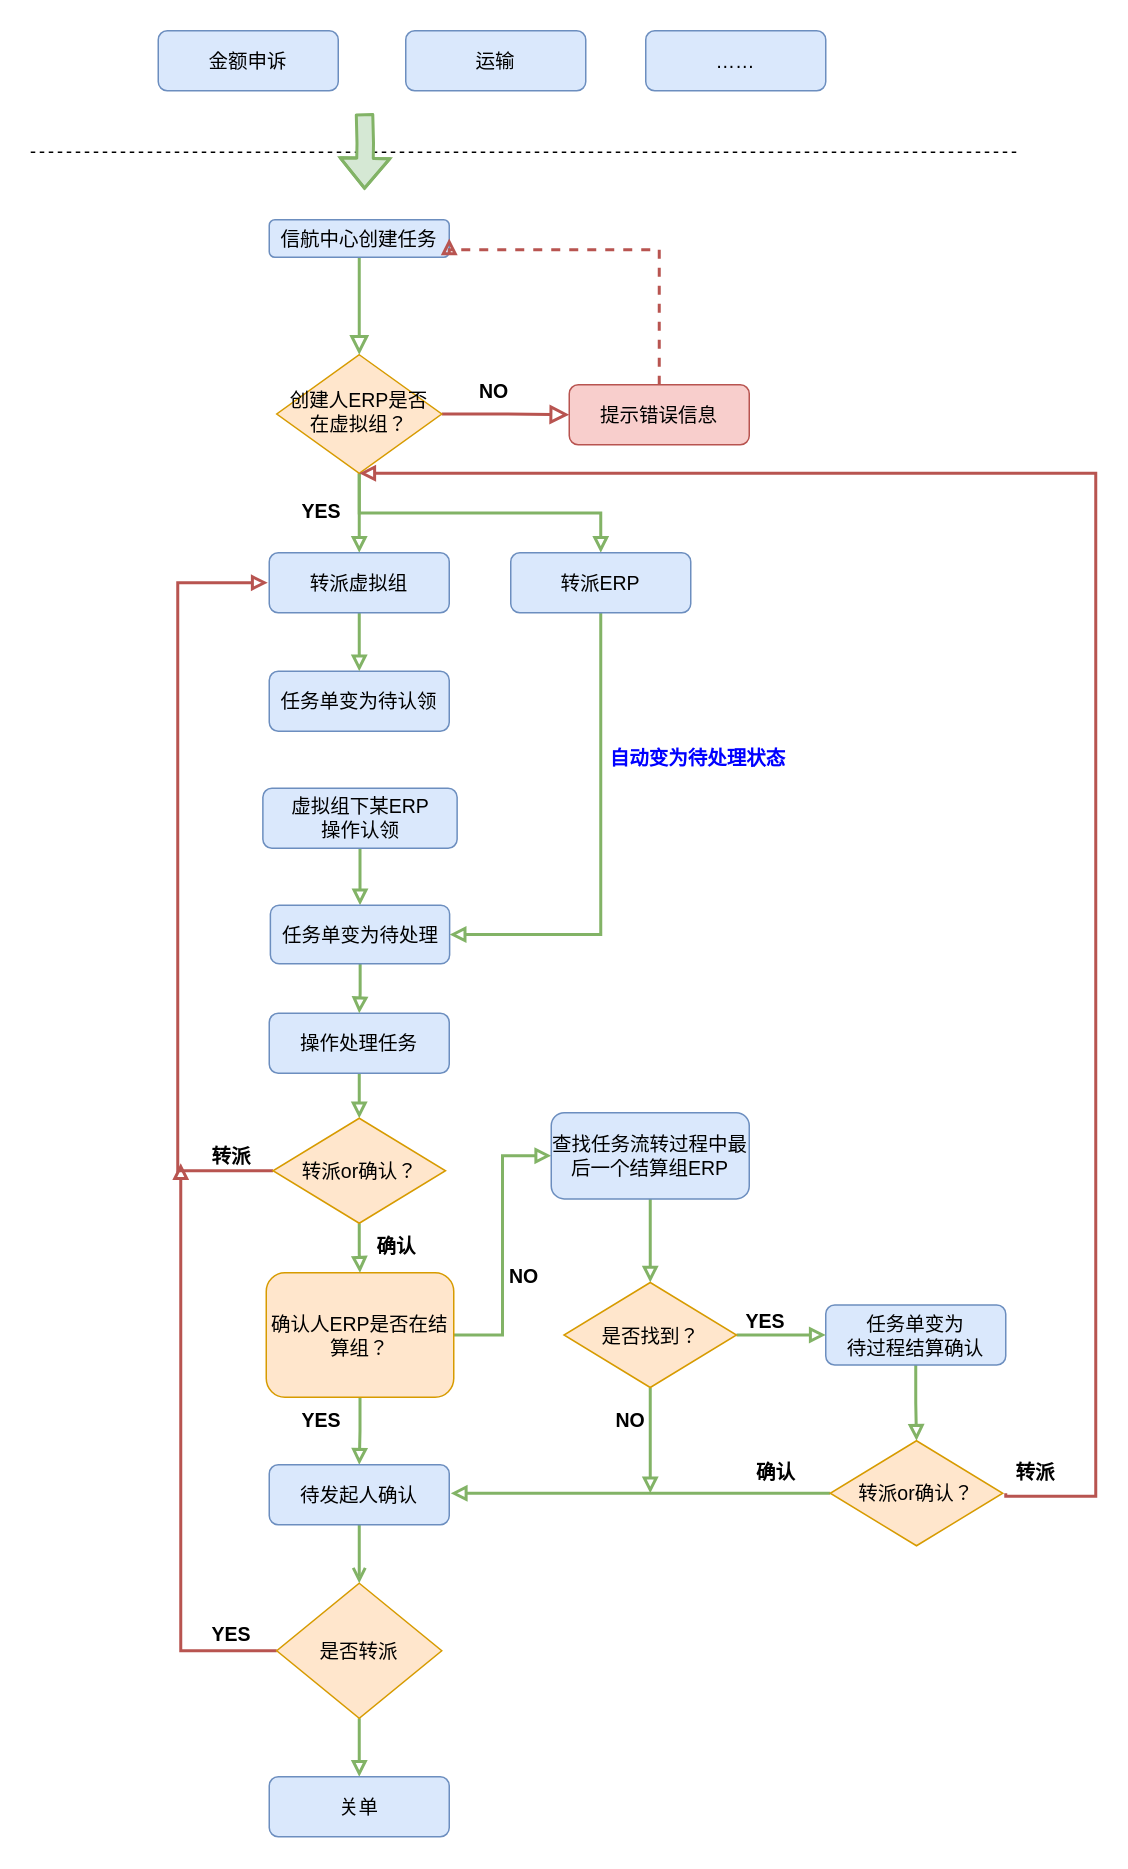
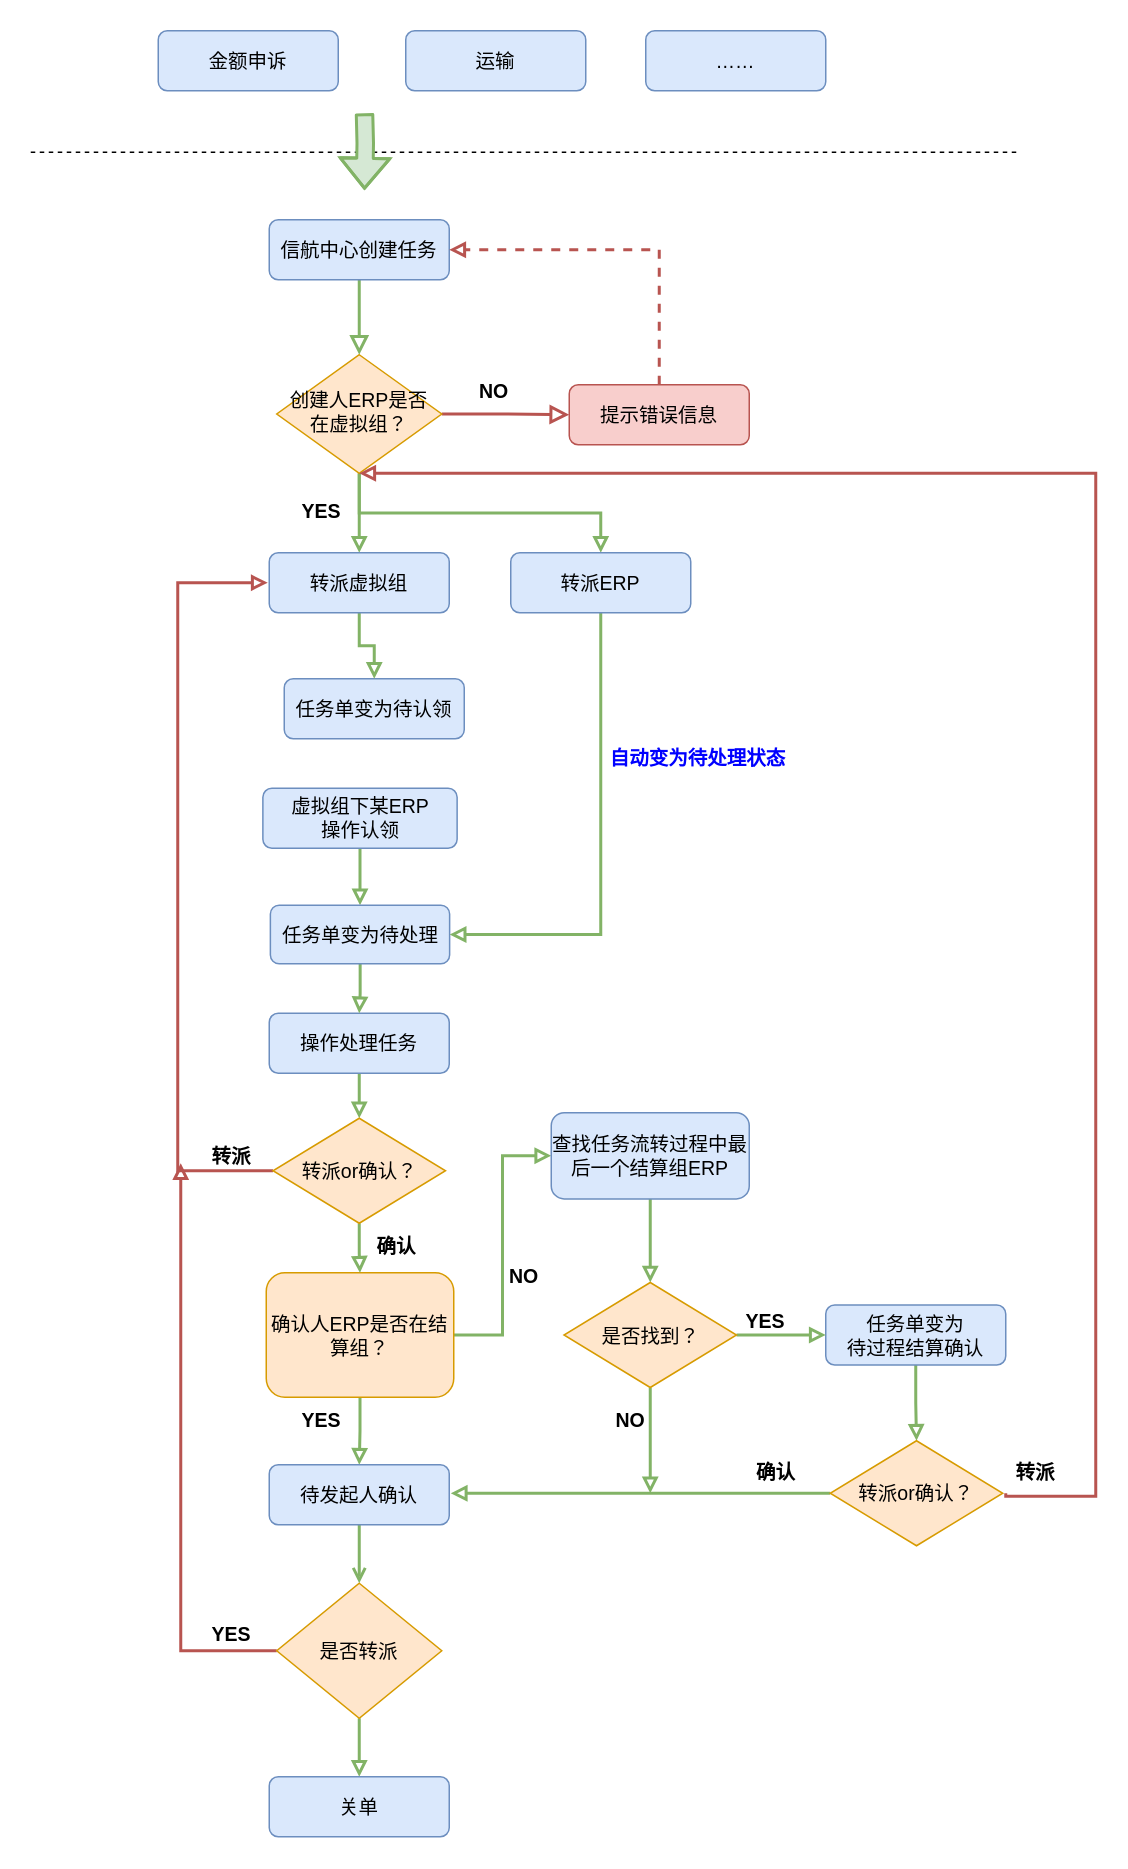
node "信航中心创建任务": size 180x38 -> 180x60
node "任务单变为待认领": moved (359, 701) -> (374, 709)
